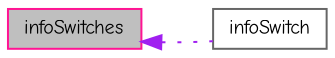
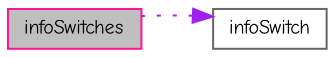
edge "infoSwitch" -> "infoSwitches": reversed
